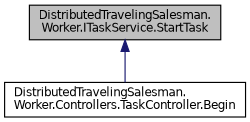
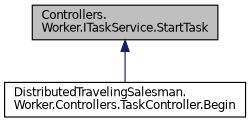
node "DistributedTravelingSalesman. Worker.ITaskService.StartTask": label "DistributedTravelingSalesman. Worker.ITaskService.StartTask" -> "Controllers. Worker.ITaskService.StartTask"
